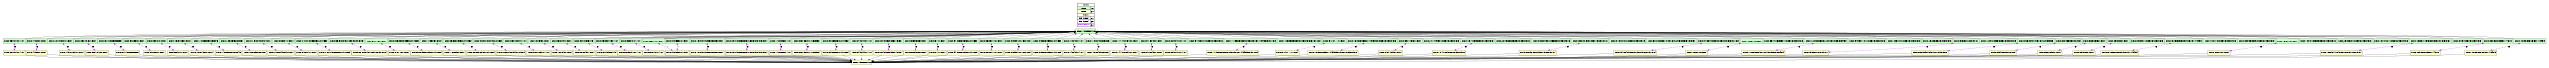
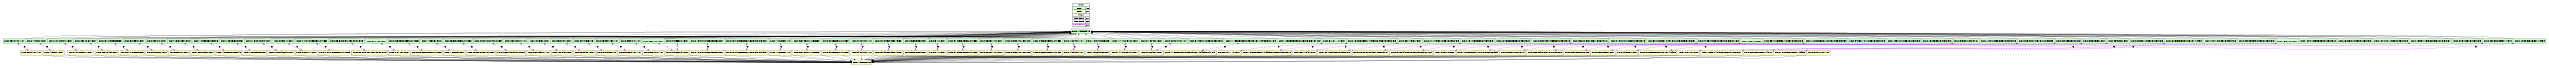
edge "2020.Larissimus_Nixon" -- "2018.Larissimus_Nixon": now "2020.Larissimus_Nixon" -- "2018.Rhygolitis_Mason"
